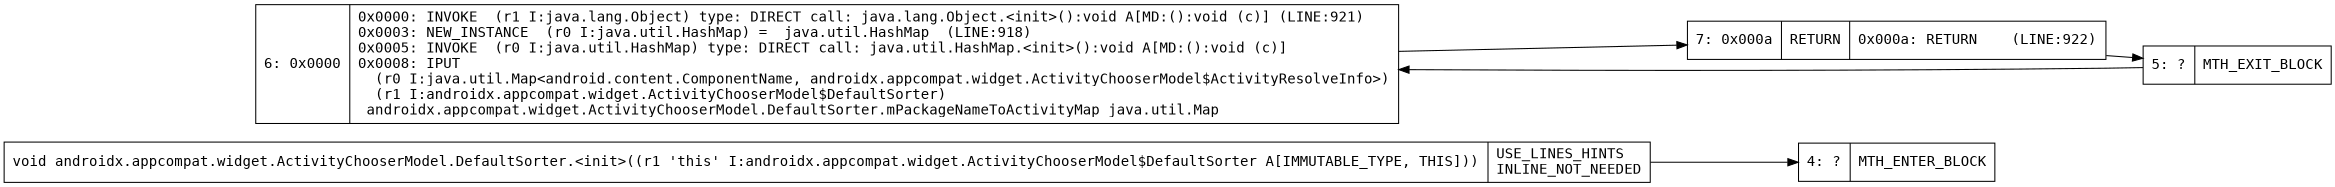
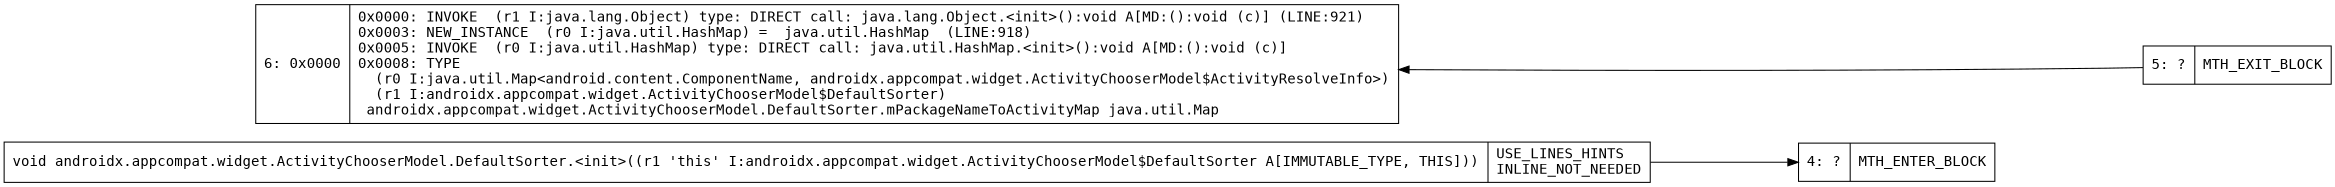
node "7: 0x000a": removed
node "6: 0x0000": text "0x0008: IPUT" -> "0x0008: TYPE"
